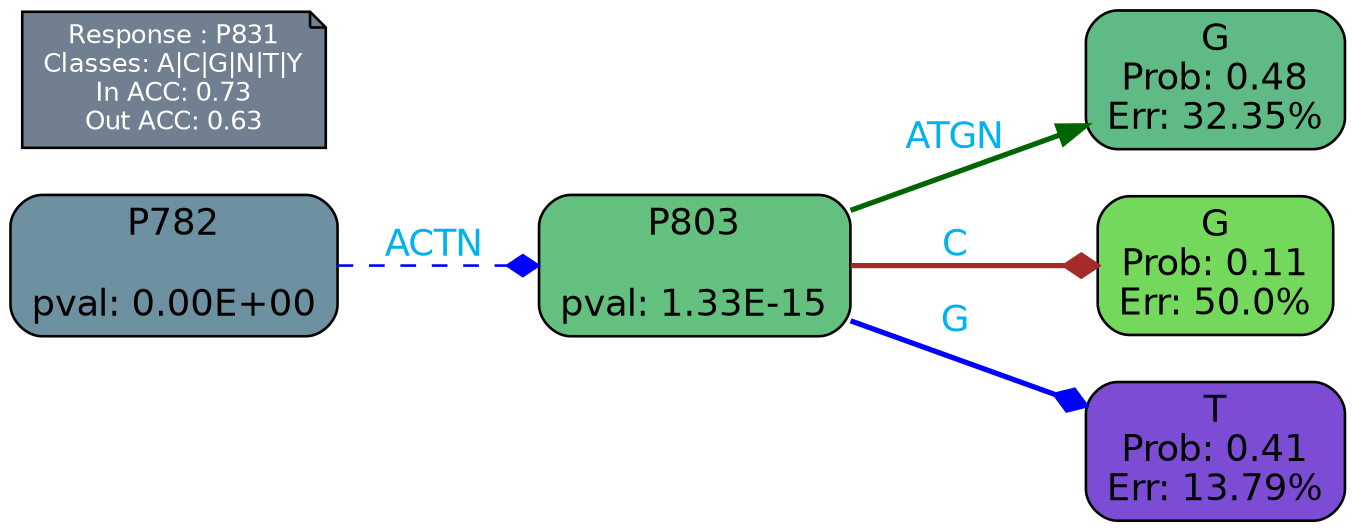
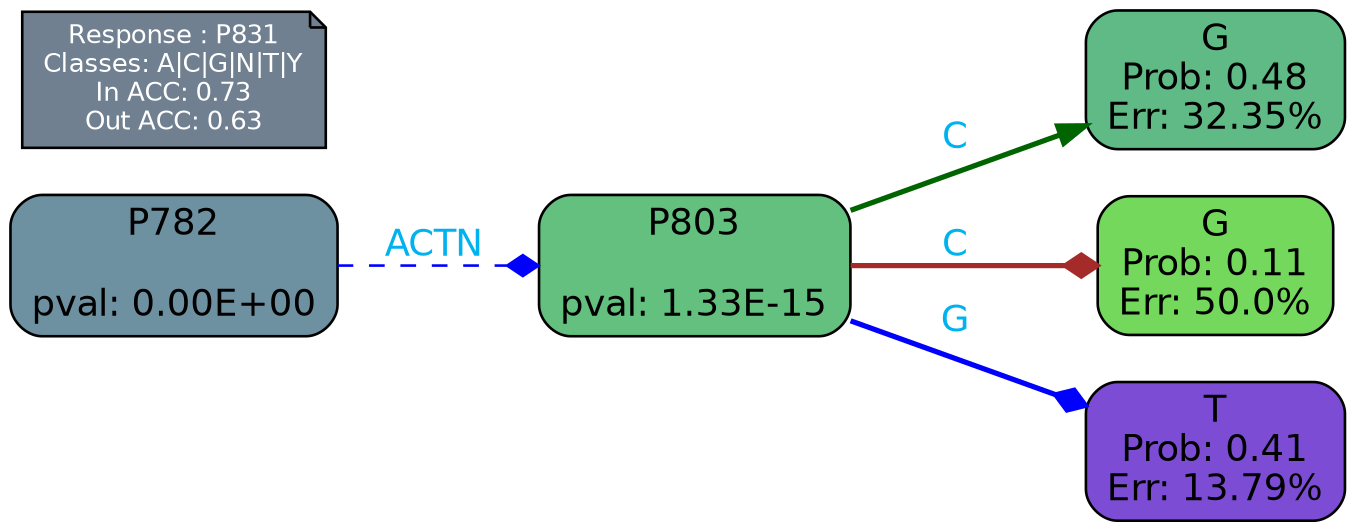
edge "P803 pval: 1.33E-15" -> "G Prob: 0.48 Err: 32.35%": label "ATGN" -> "C"
